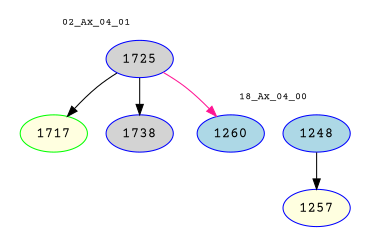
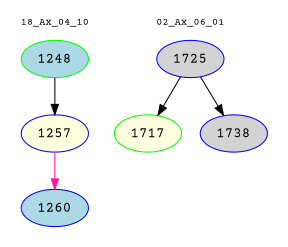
cluster "02_Ax_04_01": label "02_Ax_04_01" -> "02_Ax_06_01"
edge "1725" -> "1260": now "1257" -> "1260"
cluster "18_Ax_04_00": label "18_Ax_04_00" -> "18_Ax_04_10"
node "1248": color blue -> green
